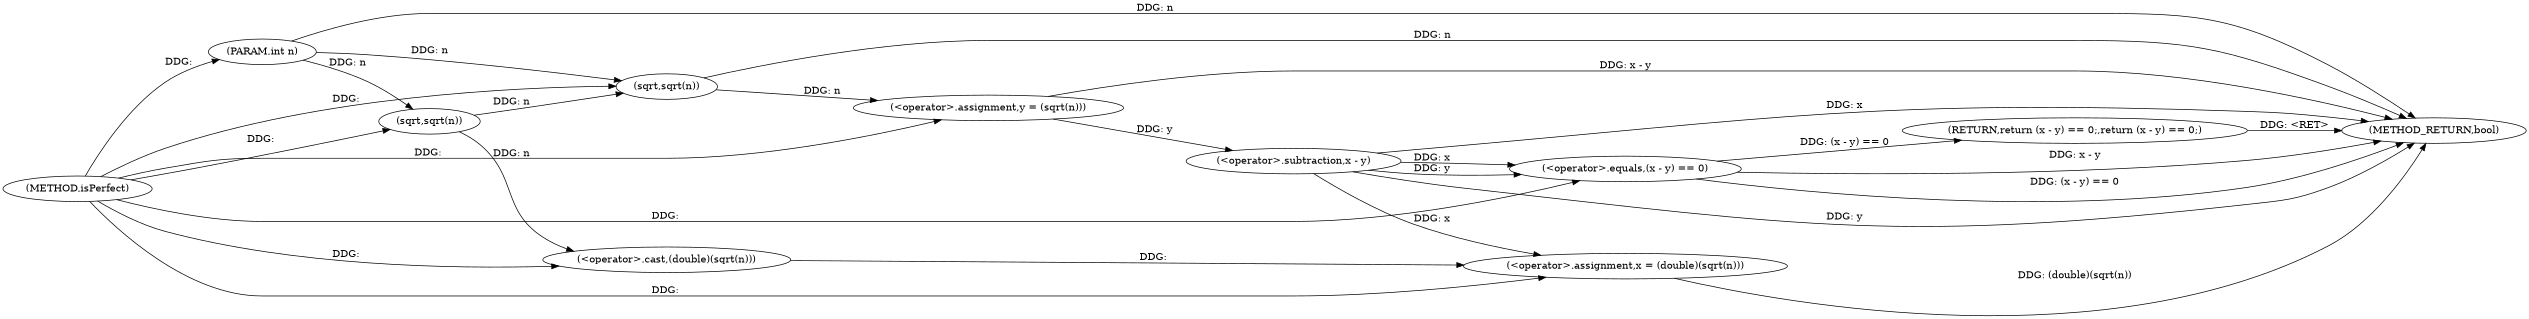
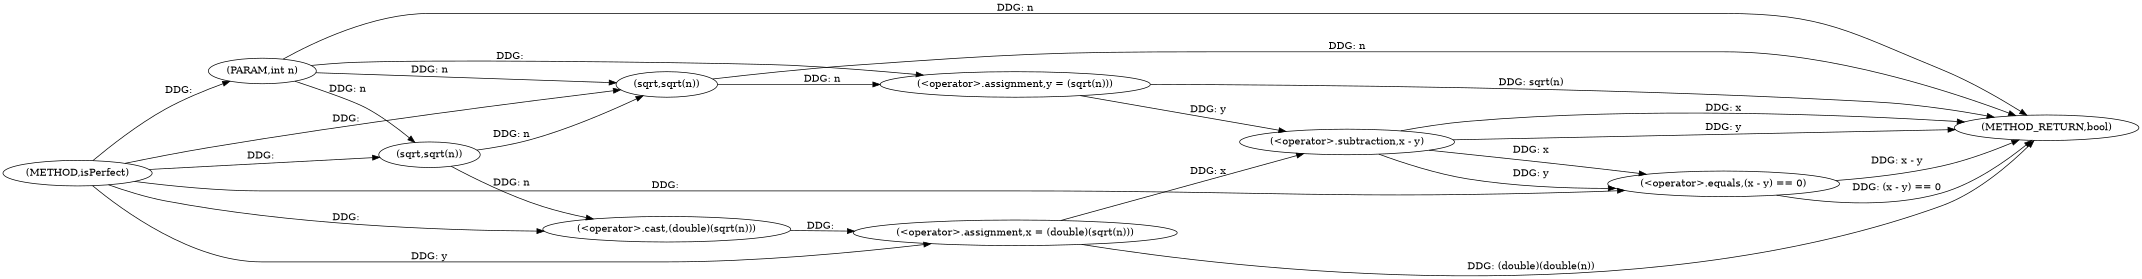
edge "(<operator>.assignment,y = (sqrt(n)))" -> "(METHOD_RETURN,bool)": label "DDG: x - y" -> "DDG: sqrt(n)"
node "(RETURN,return (x - y) == 0;,return (x - y) == 0;)": removed
edge "(METHOD,isPerfect)" -> "(<operator>.assignment,y = (sqrt(n)))": now "(PARAM,int n)" -> "(<operator>.assignment,y = (sqrt(n)))"
edge "(<operator>.subtraction,x - y)" -> "(<operator>.assignment,x = (double)(sqrt(n)))": reversed
edge "(<operator>.assignment,x = (double)(sqrt(n)))" -> "(METHOD_RETURN,bool)": label "DDG: (double)(sqrt(n))" -> "DDG: (double)(double(n))"
edge "(METHOD,isPerfect)" -> "(<operator>.assignment,x = (double)(sqrt(n)))": label "DDG: " -> "DDG: y"
